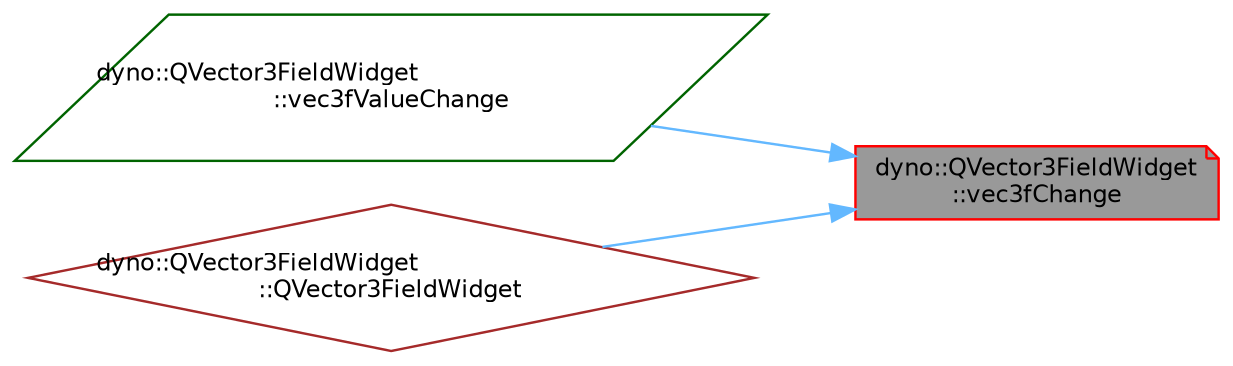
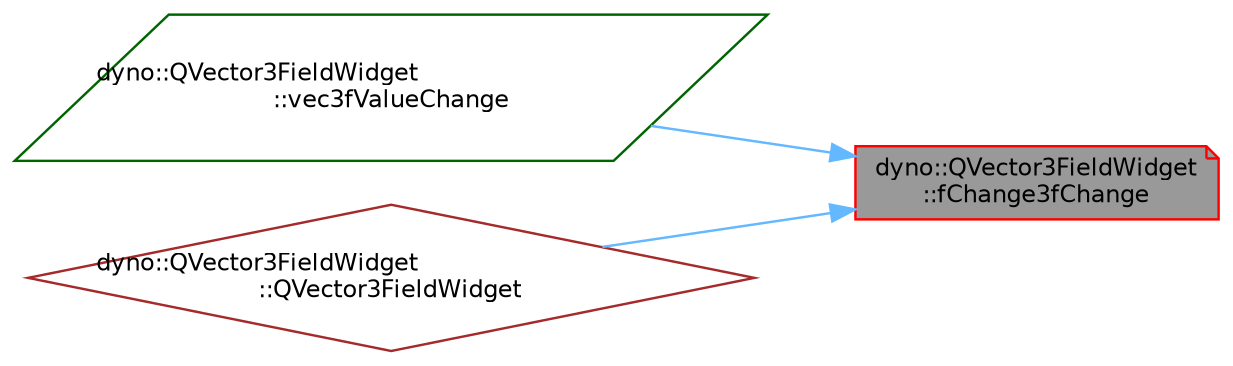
node "dyno::QVector3FieldWidget ::vec3fChange": label "dyno::QVector3FieldWidget ::vec3fChange" -> "dyno::QVector3FieldWidget ::fChange3fChange"
